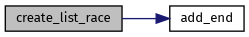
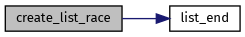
node "add_end": label "add_end" -> "list_end"
